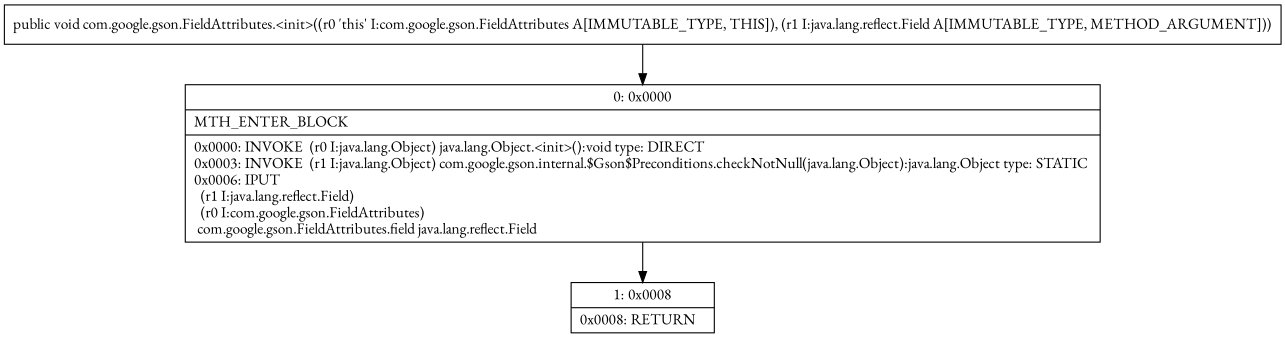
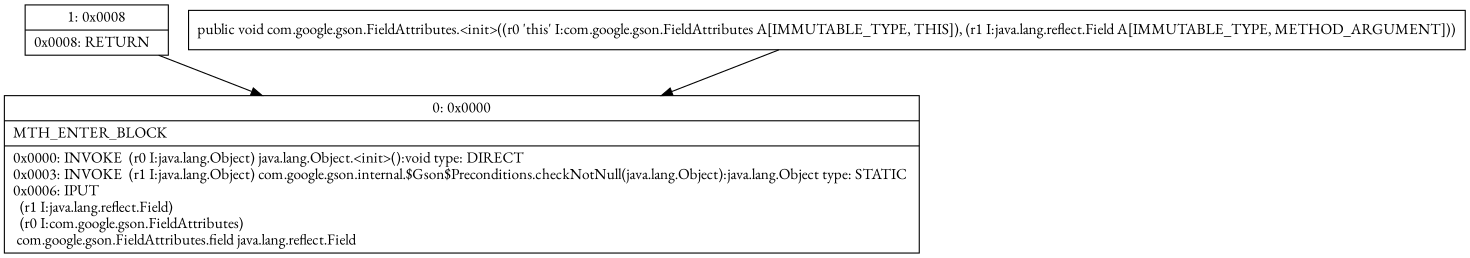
edge "0: 0x0000" -> "1: 0x0008": reversed
